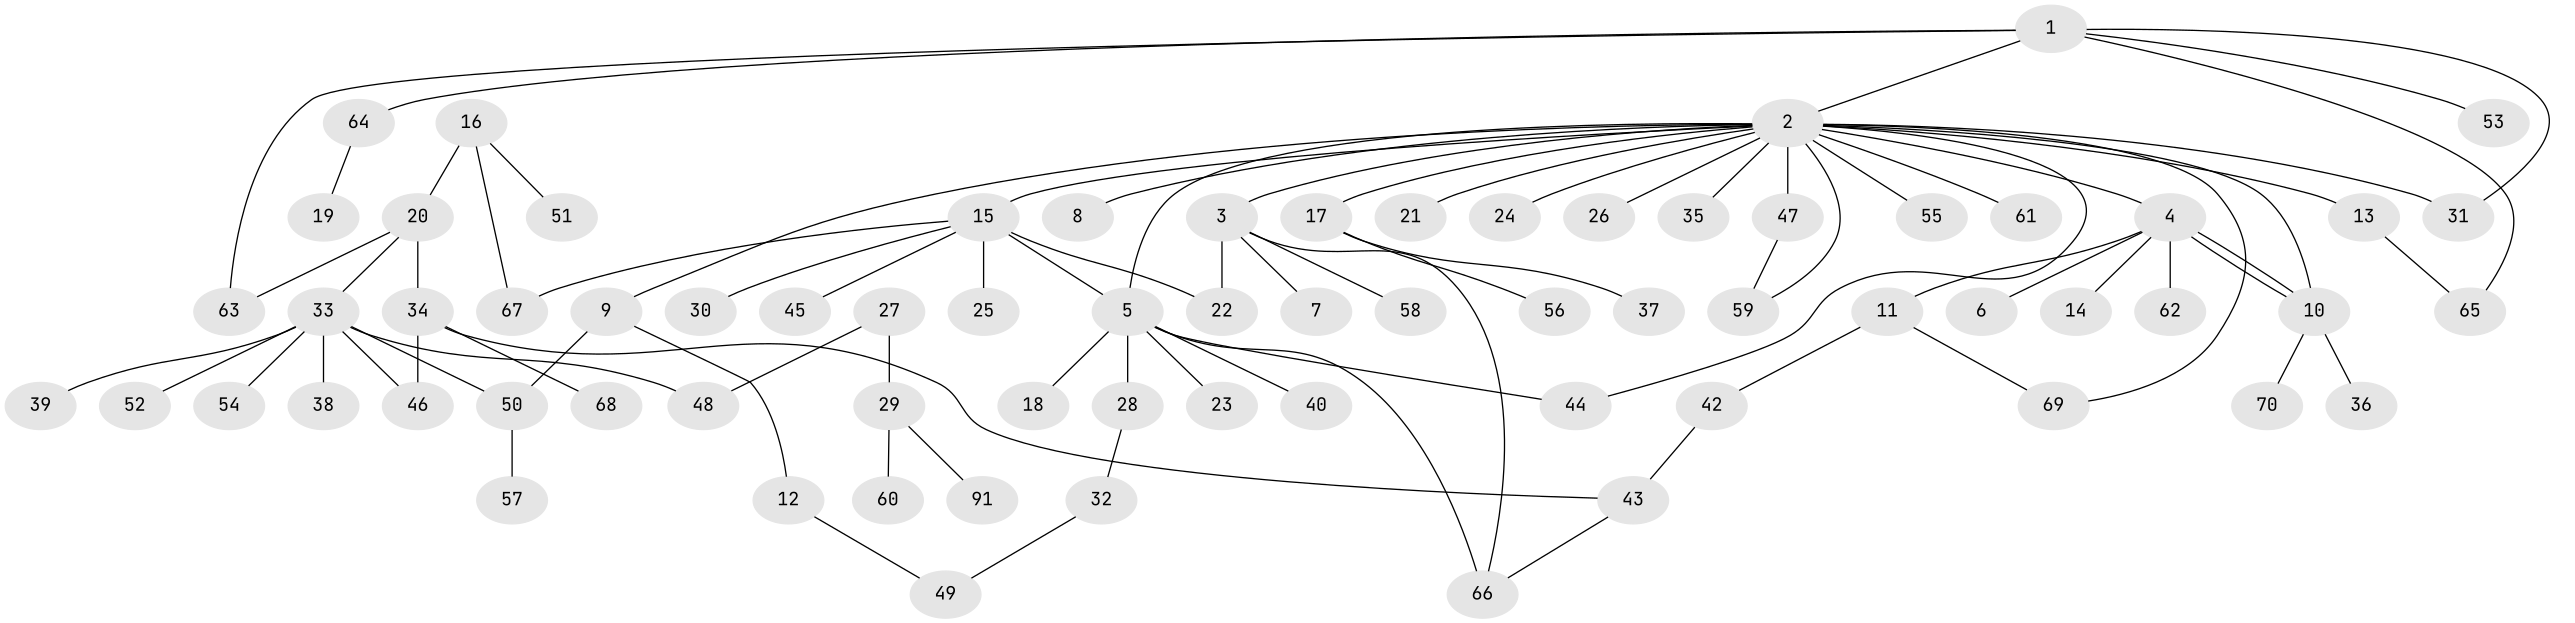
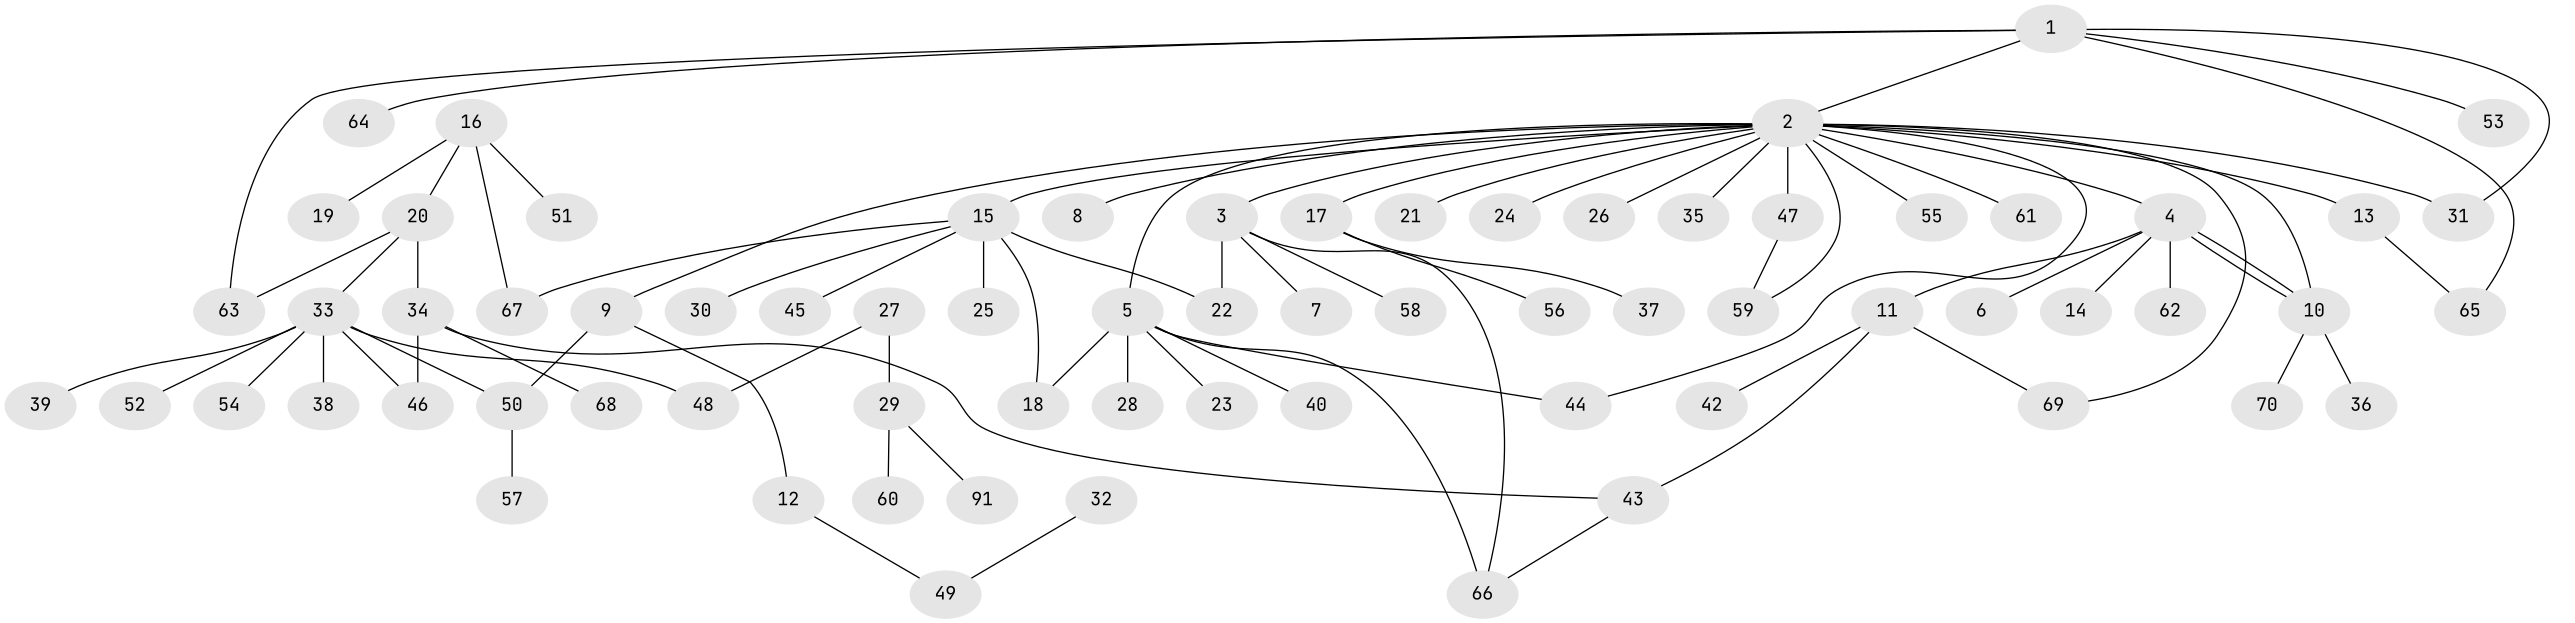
edge "64" -- "19": now "16" -- "19"
edge "15" -- "5": now "15" -- "18"
edge "28" -- "32": removed
edge "42" -- "43": now "11" -- "43"
